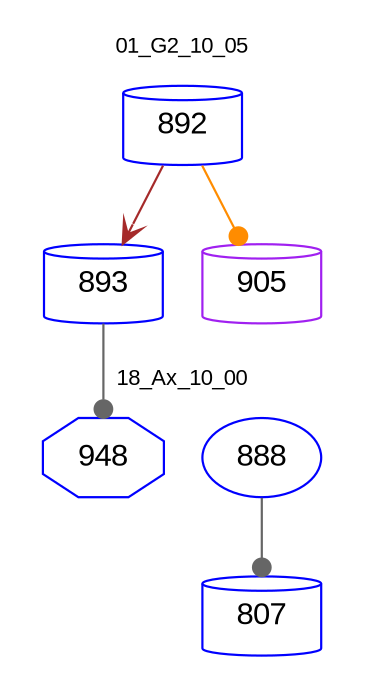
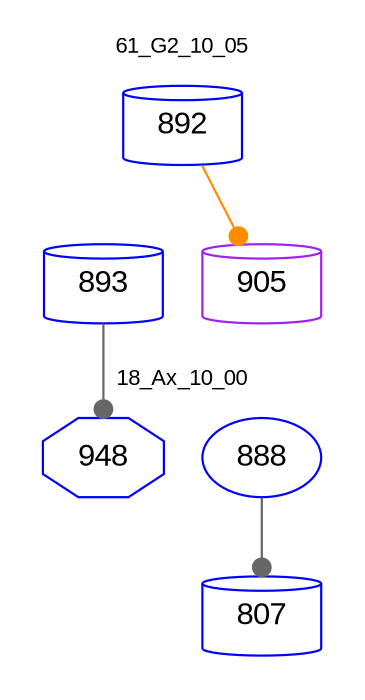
cluster "01_G2_10_05": label "01_G2_10_05" -> "61_G2_10_05"
edge "892" -> "893": removed
